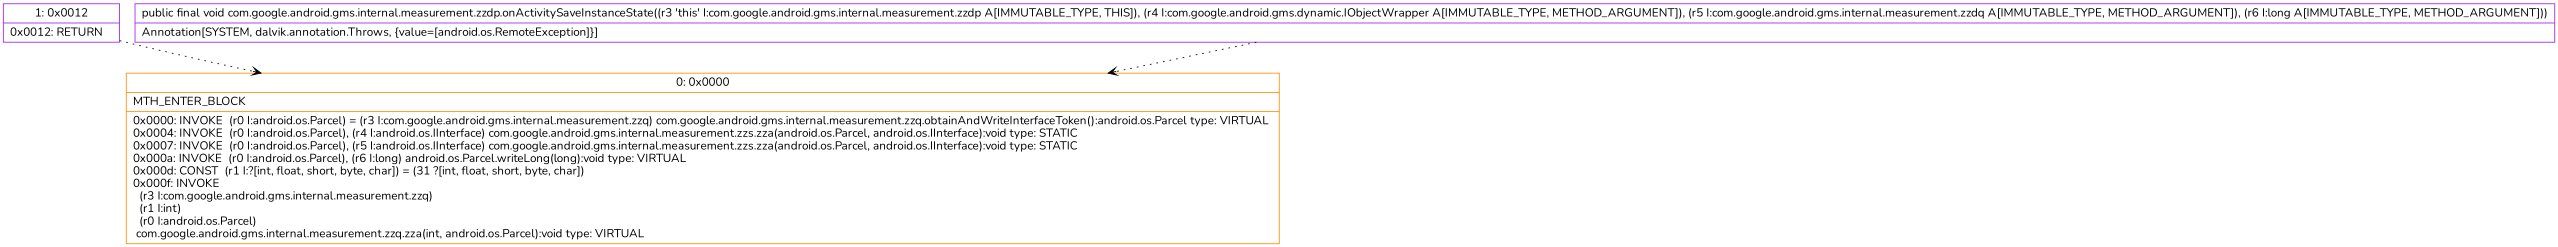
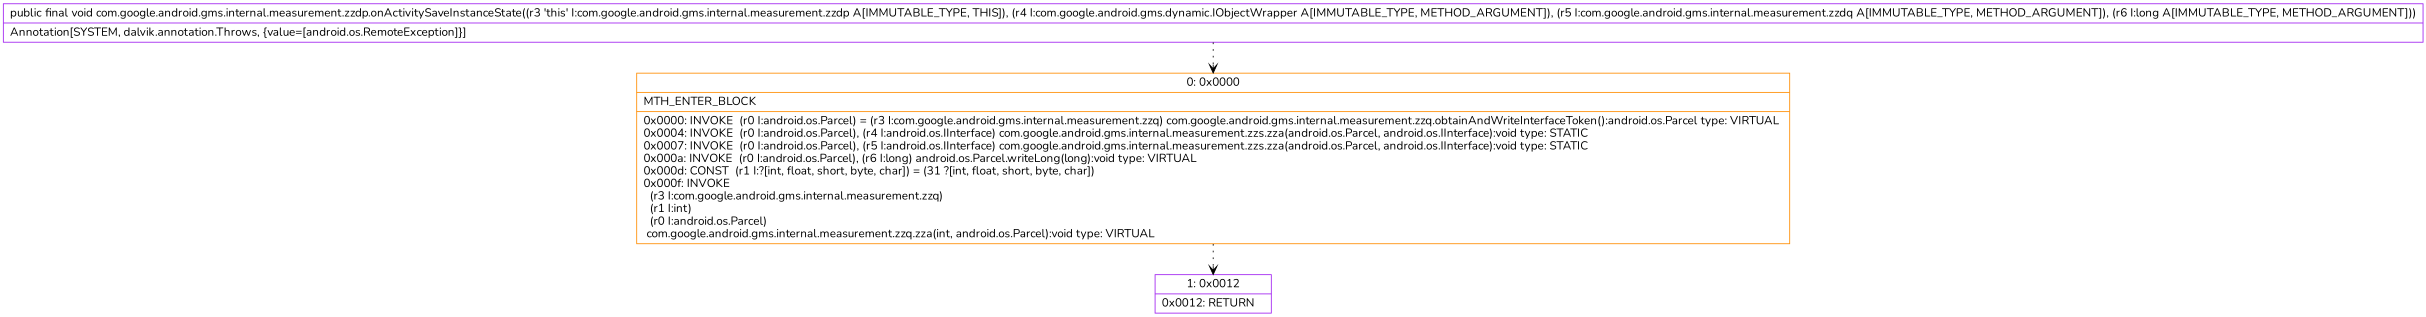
edge "1: 0x0012" -> "0: 0x0000": reversed
